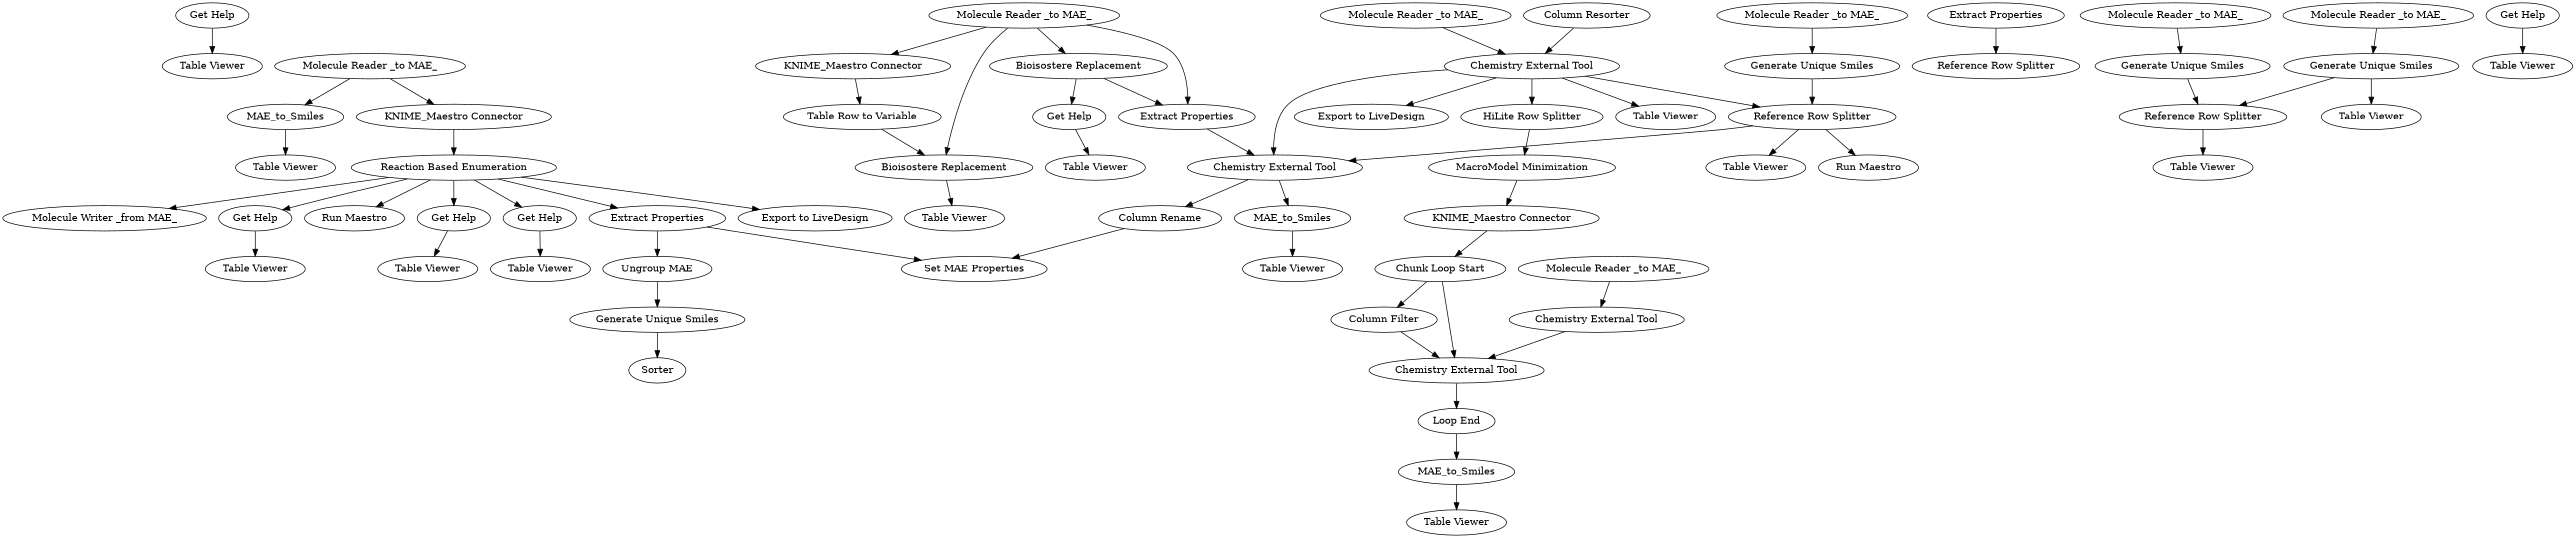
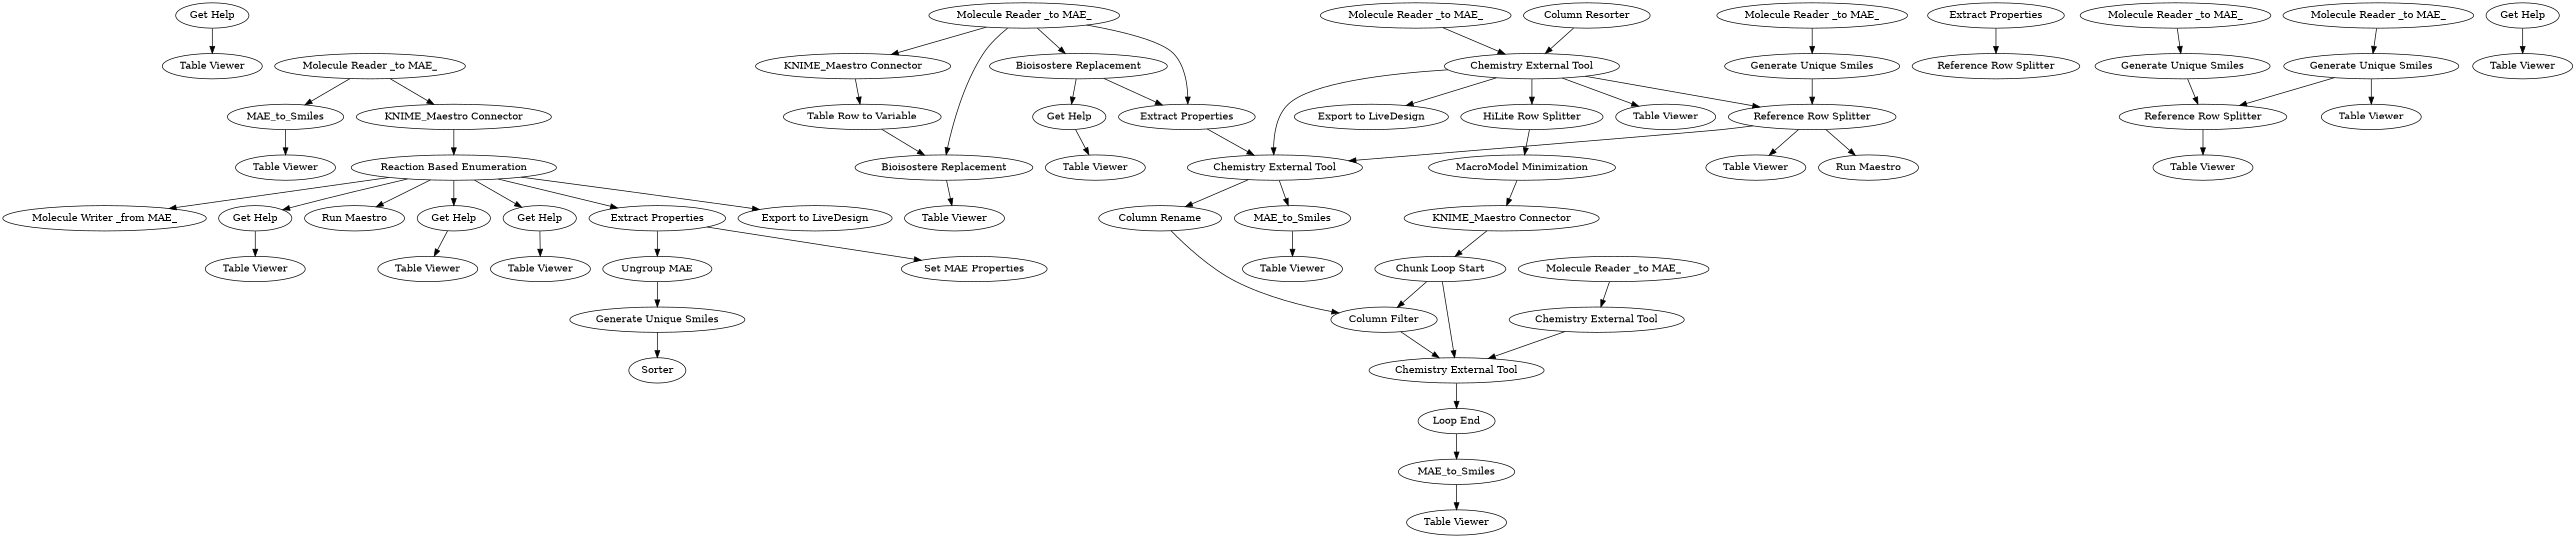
edge "Column Rename" -> "Set MAE Properties": now "Column Rename" -> "Column Filter"
